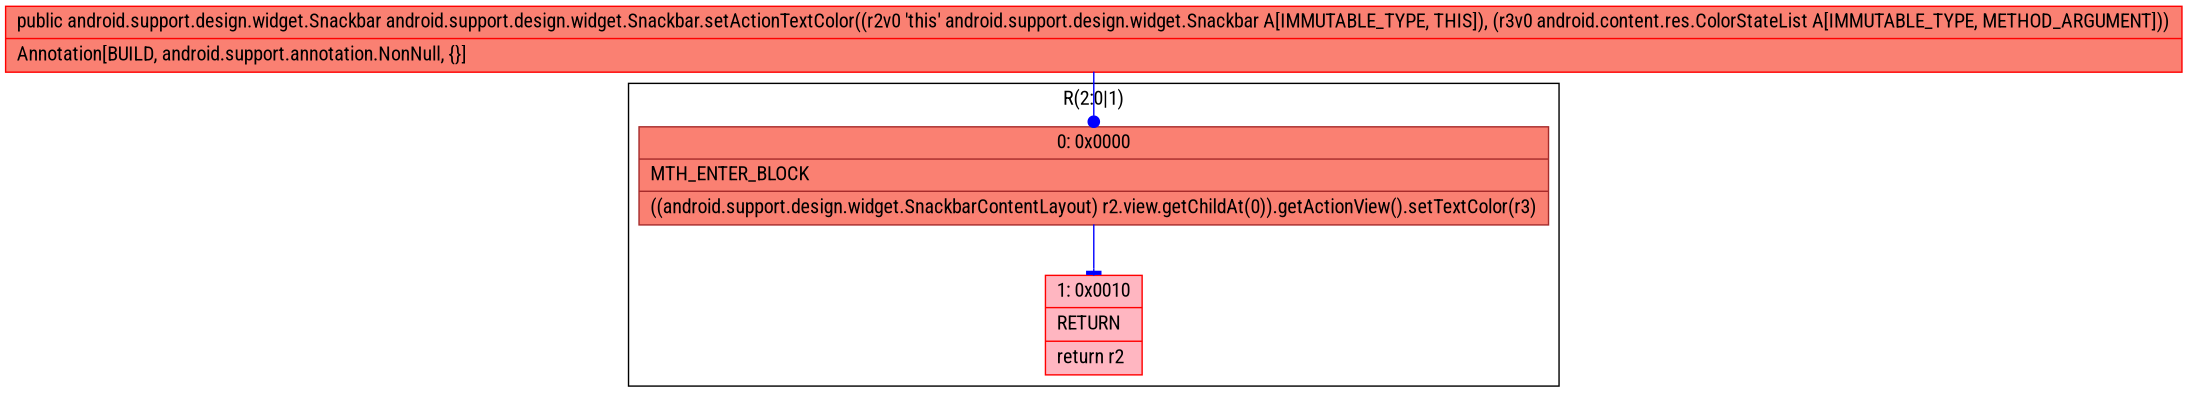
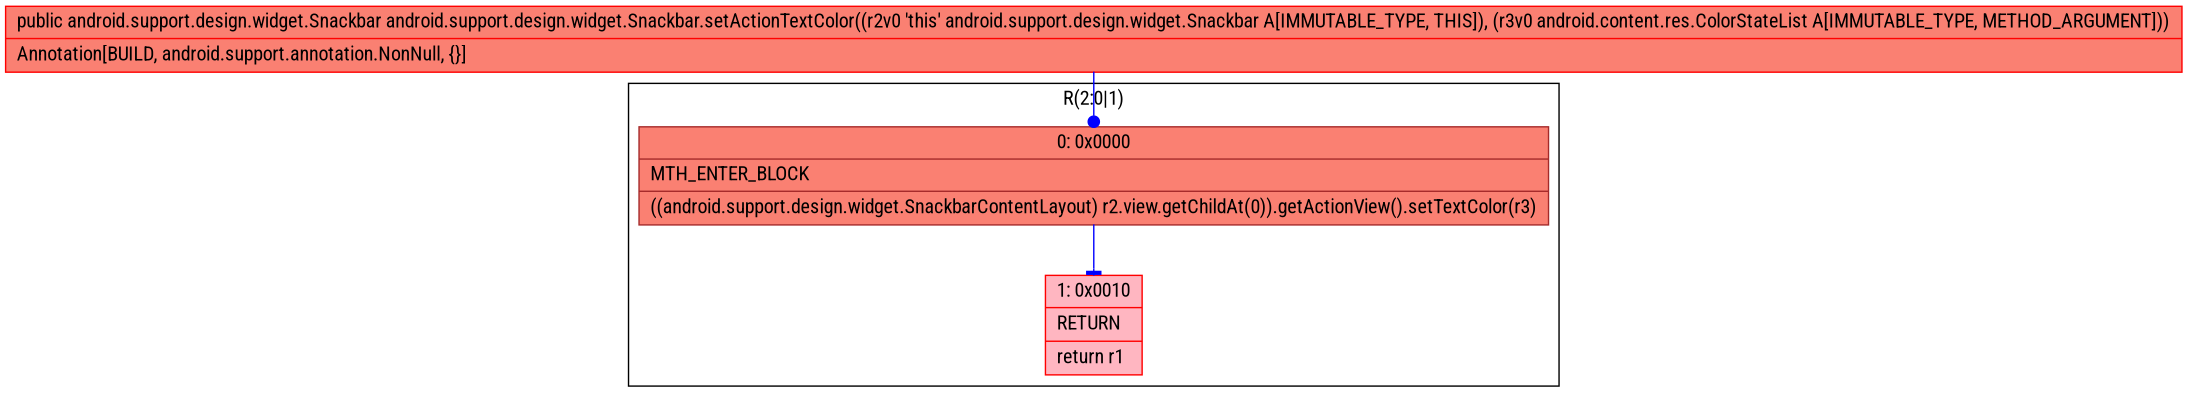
node "1: 0x0010": text "return r2" -> "return r1"
